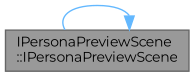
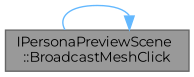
node "IPersonaPreviewScene ::IPersonaPreviewScene": label "IPersonaPreviewScene ::IPersonaPreviewScene" -> "IPersonaPreviewScene ::BroadcastMeshClick"
